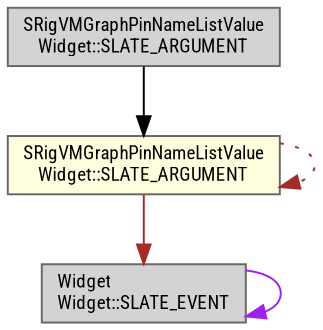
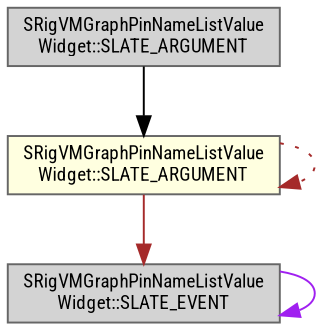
node "Widget Widget::SLATE_EVENT": label "Widget Widget::SLATE_EVENT" -> "SRigVMGraphPinNameListValue Widget::SLATE_EVENT"
